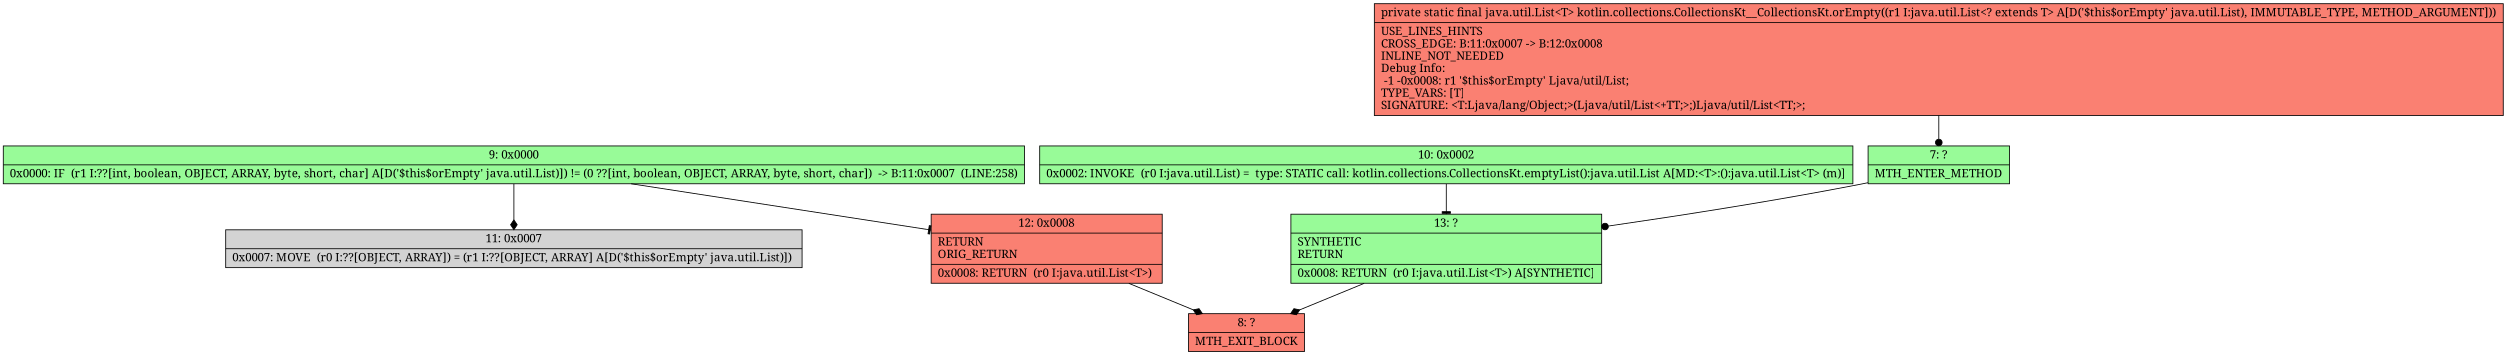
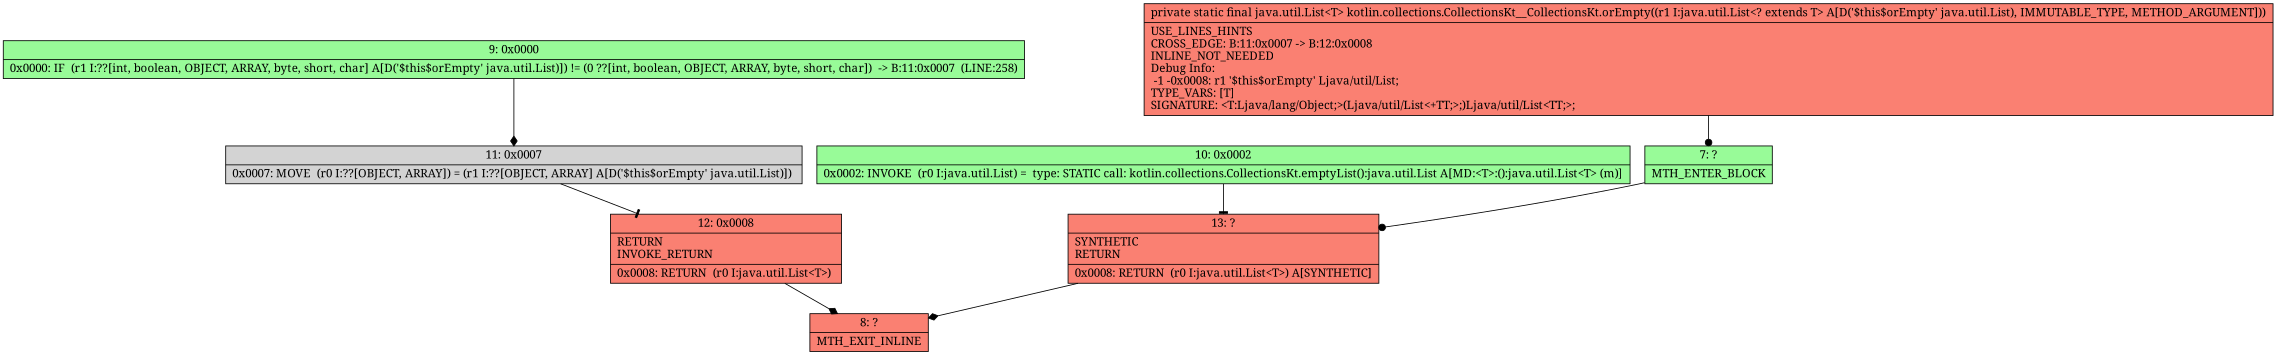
node "7: ?": text "MTH_ENTER_METHOD" -> "MTH_ENTER_BLOCK"
edge "9: 0x0000" -> "12: 0x0008": now "11: 0x0007" -> "12: 0x0008"
node "13: ?": fillcolor palegreen -> salmon
node "12: 0x0008": text "ORIG_RETURN" -> "INVOKE_RETURN"
node "8: ?": text "MTH_EXIT_BLOCK" -> "MTH_EXIT_INLINE"
